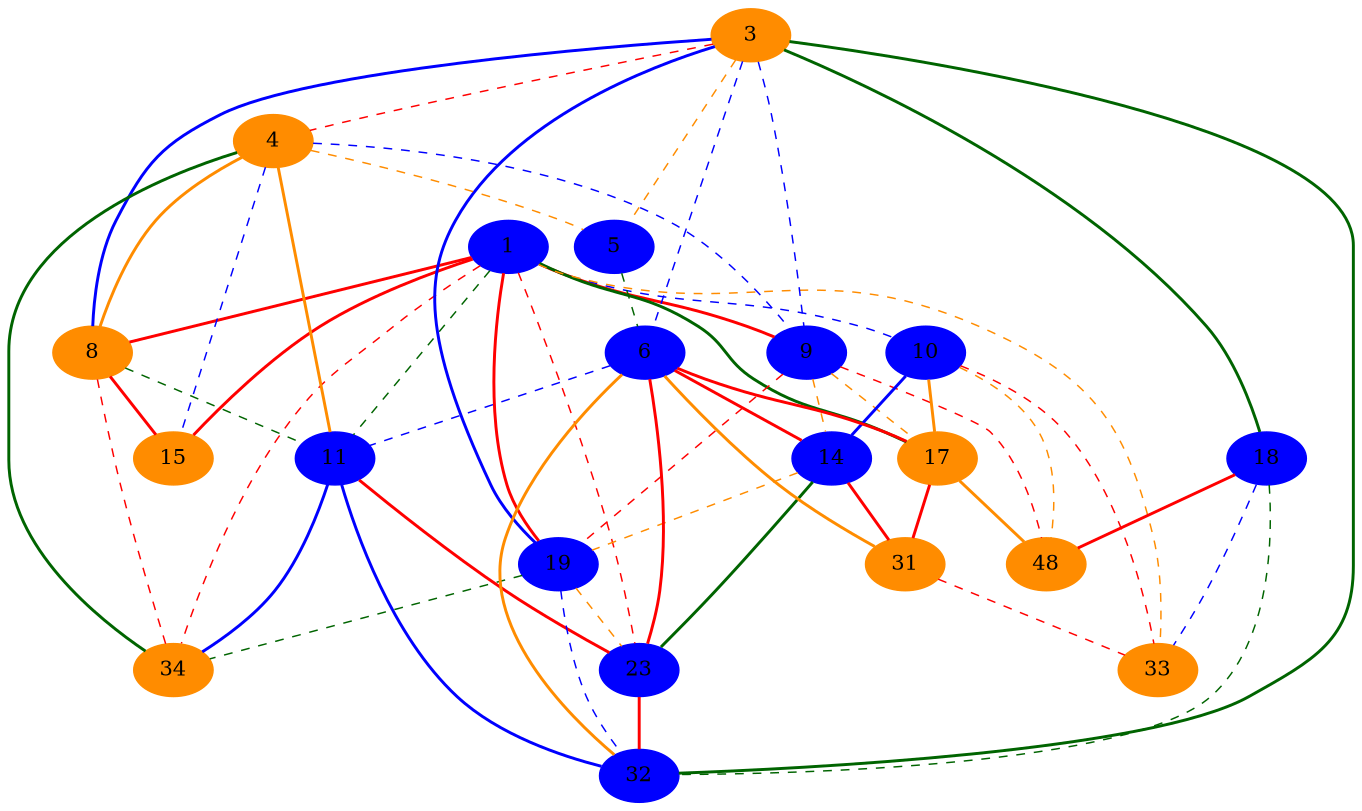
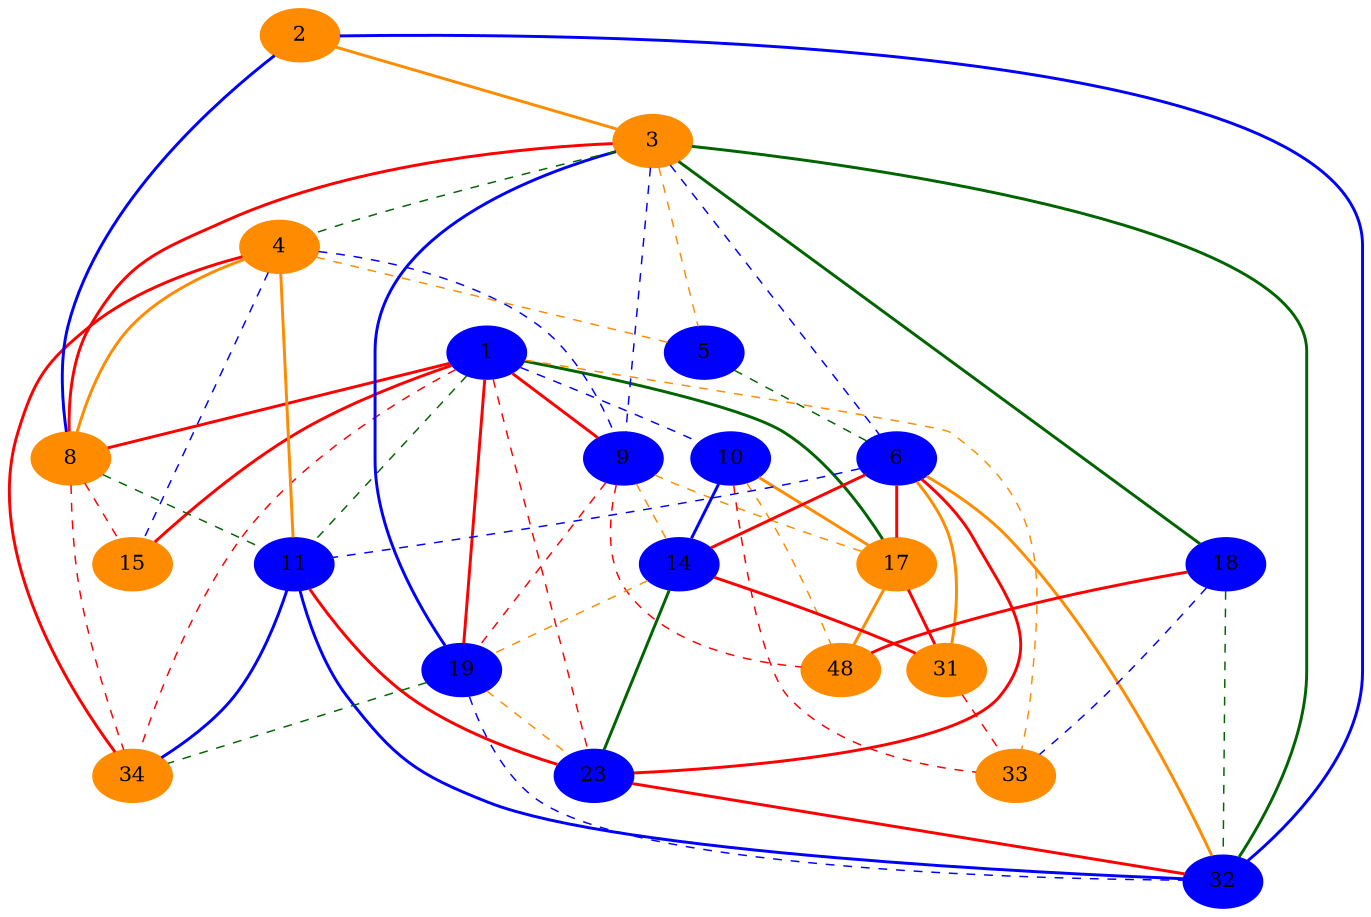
node "2": added
edge "3" -- "8": color blue -> red
edge "3" -- "4": color red -> darkgreen
edge "4" -- "34": color darkgreen -> red
edge "8" -- "15": style bold -> dashed
